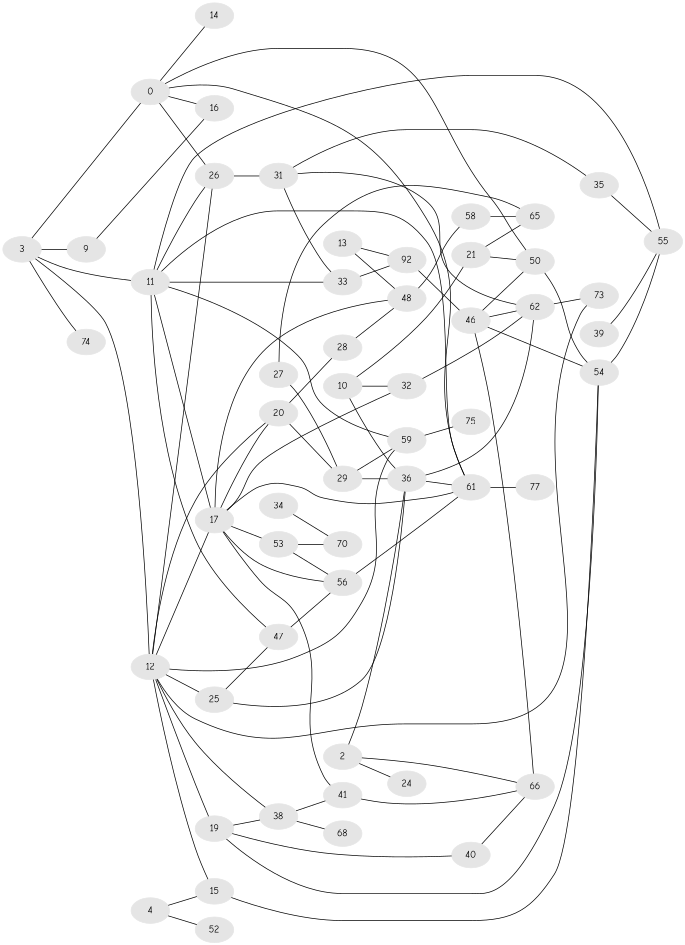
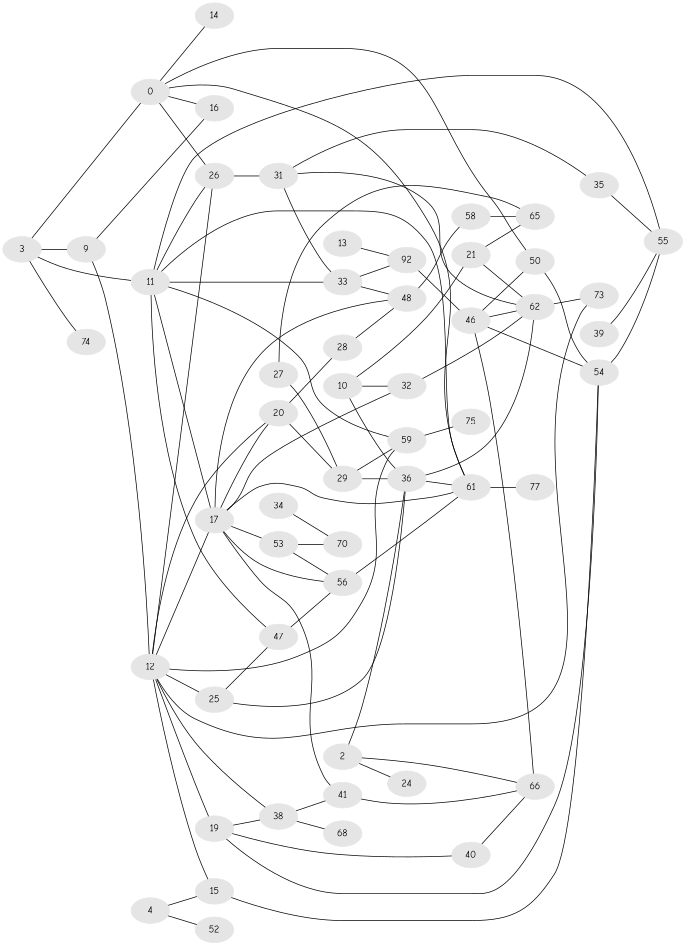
edge "21" -- "50": now "21" -- "62"
edge "13" -- "48": now "33" -- "48"
edge "3" -- "12": now "9" -- "12"
